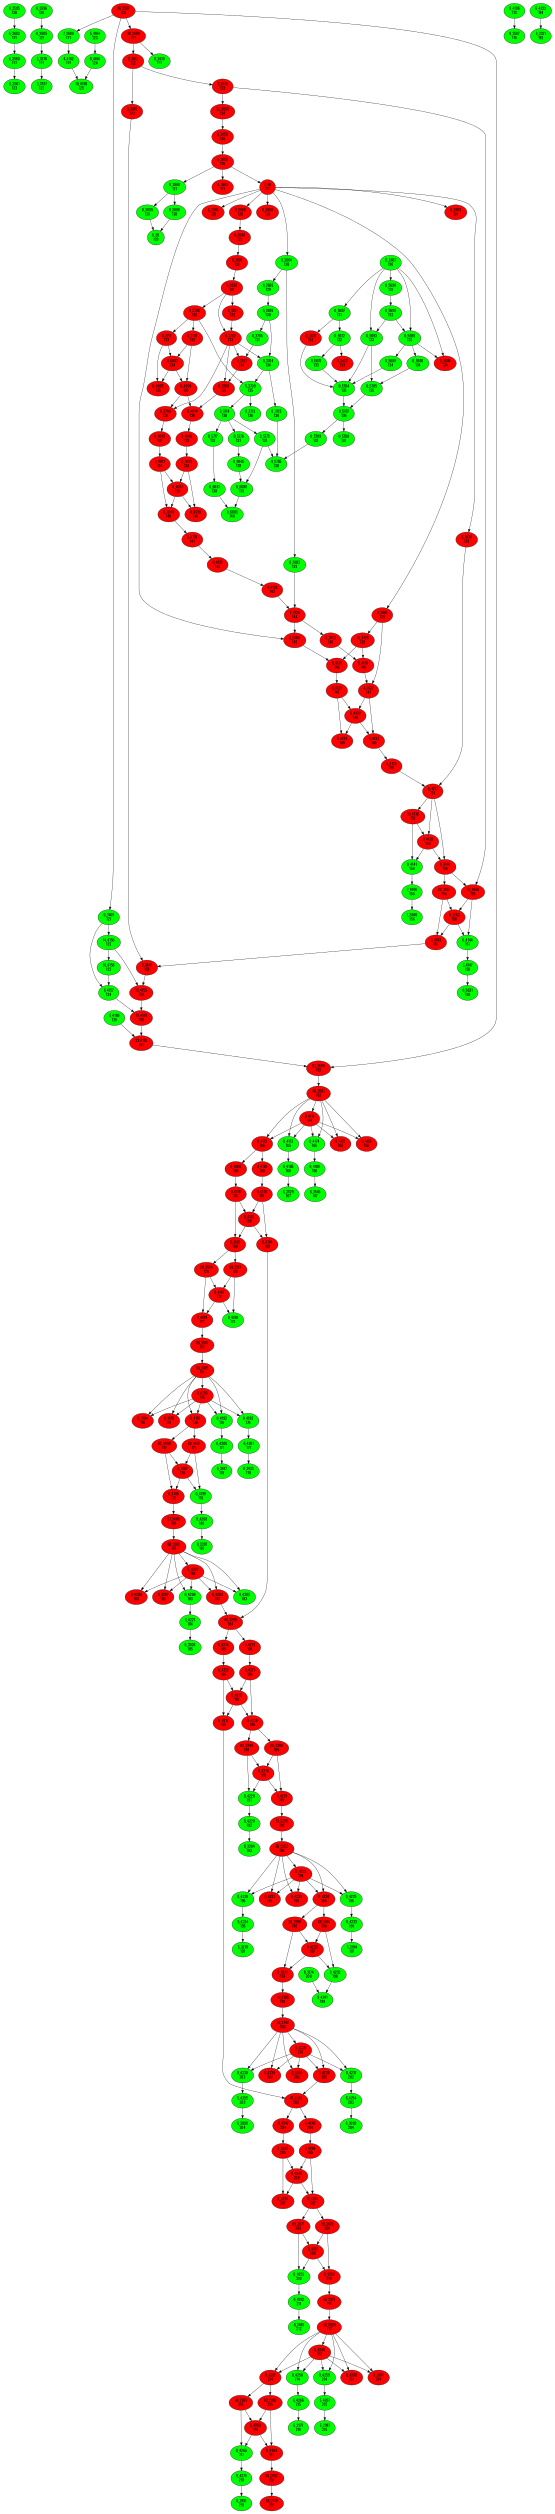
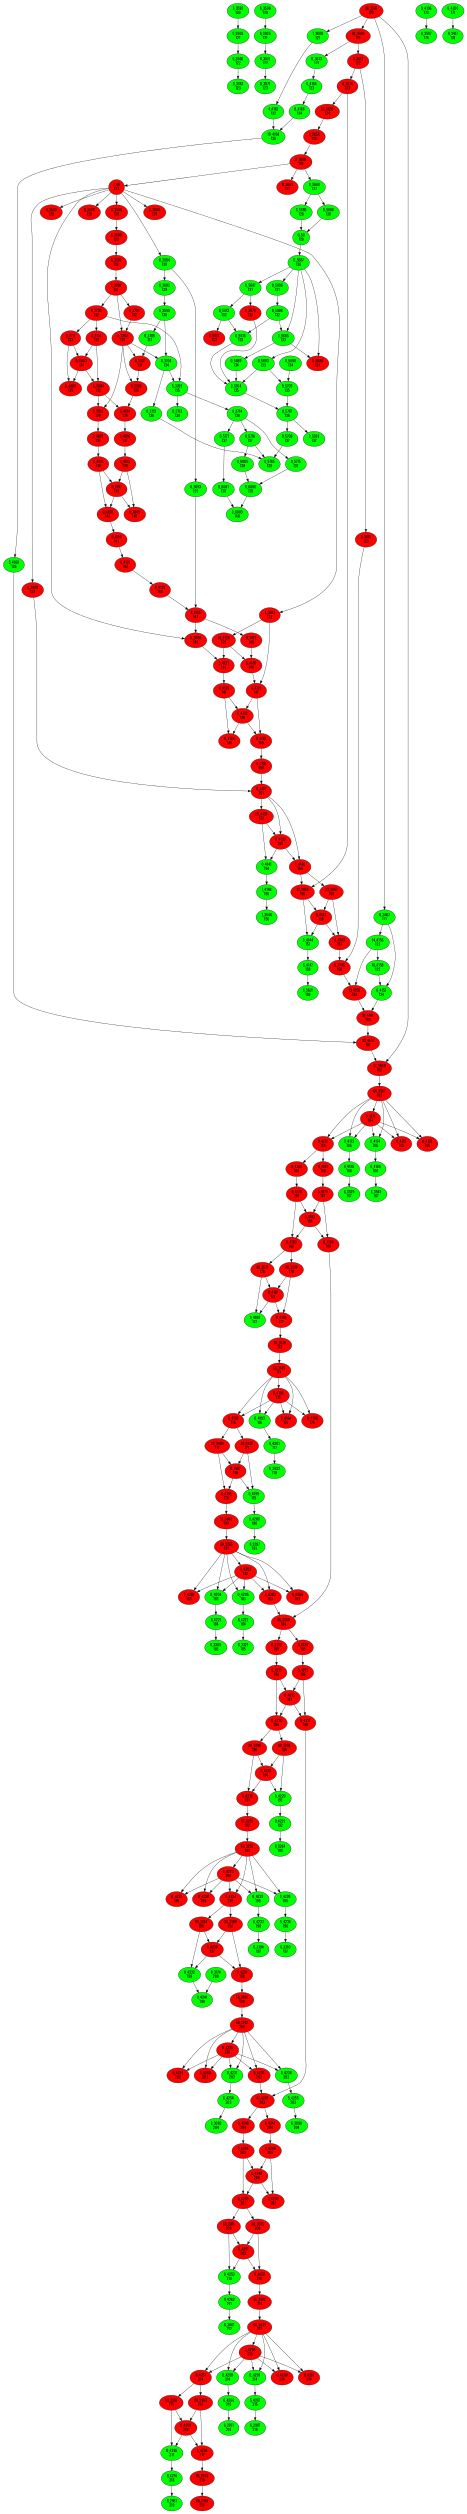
edge "0_3613 122" -> "5_4164 123": added
edge "10_4168 125" -> "5_4169 126": added
edge "0_50 129" -> "0_5667 130": added
edge "0_5698 132" -> "0_5693 133": now "0_5698 132" -> "0_5675 133"
edge "0_5685 133" -> "0_5690 134": removed
edge "0_5775 137" -> "0_5785 138": now "0_5776 137" -> "0_5785 138"
node "0_4192 176": removed
edge "0_4205 183" -> "6_4222 184": added
